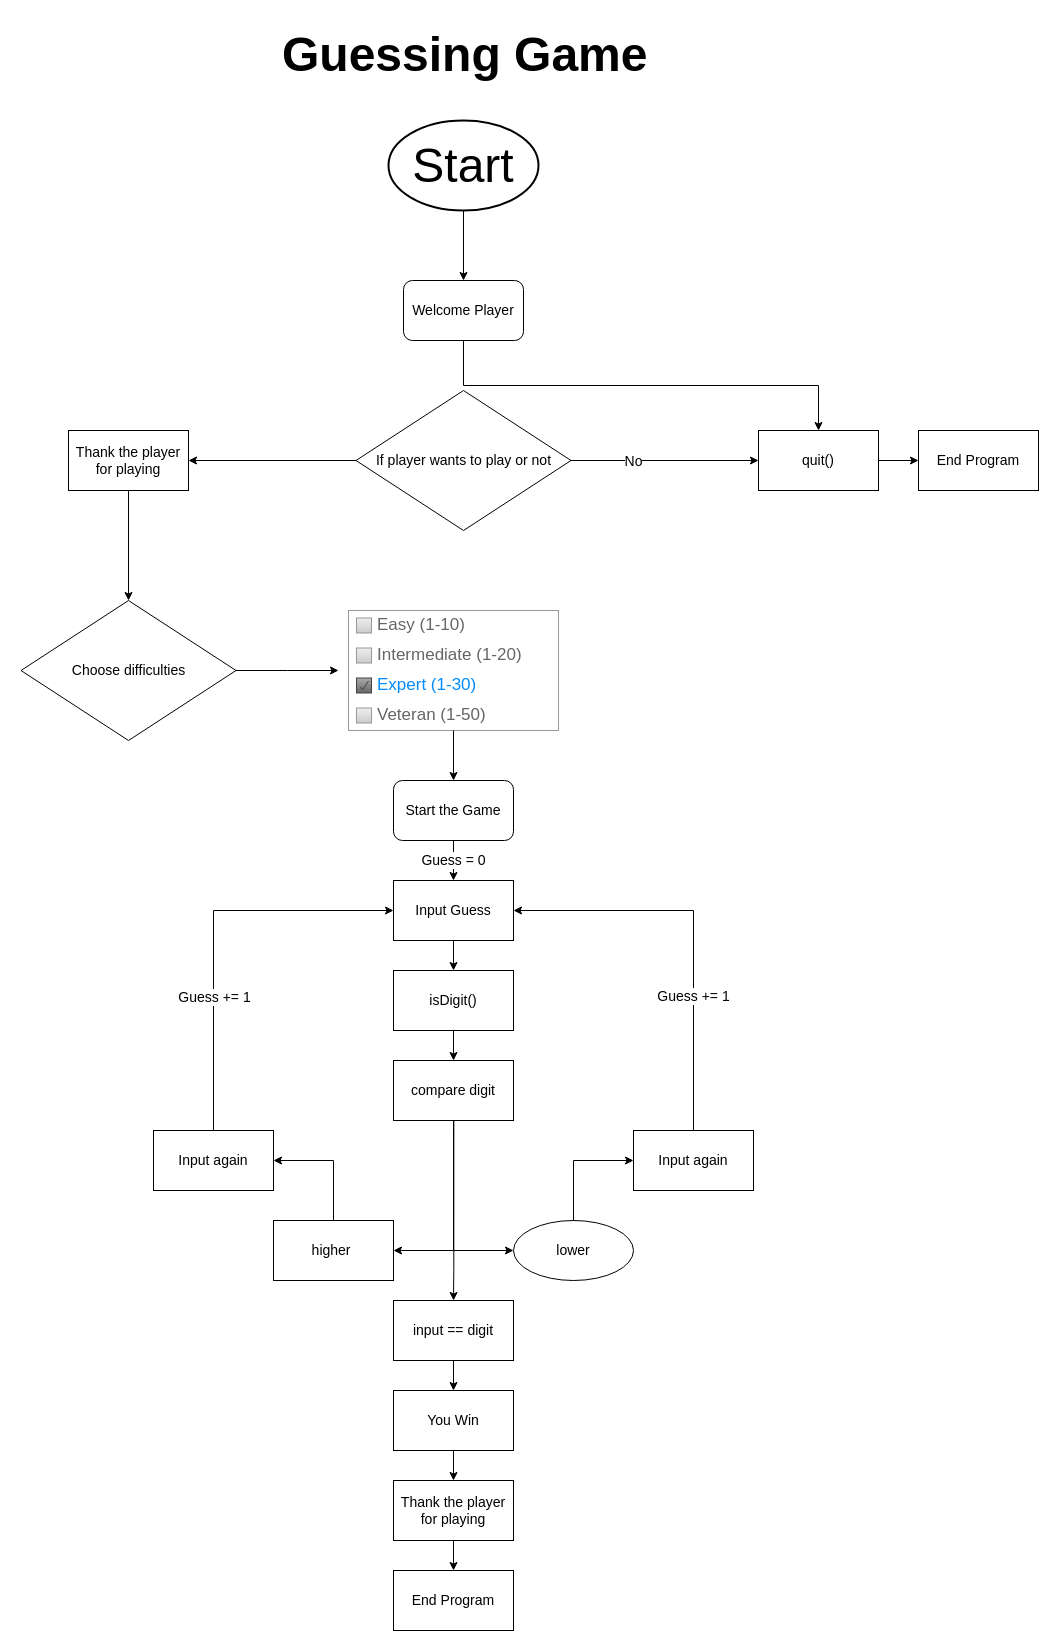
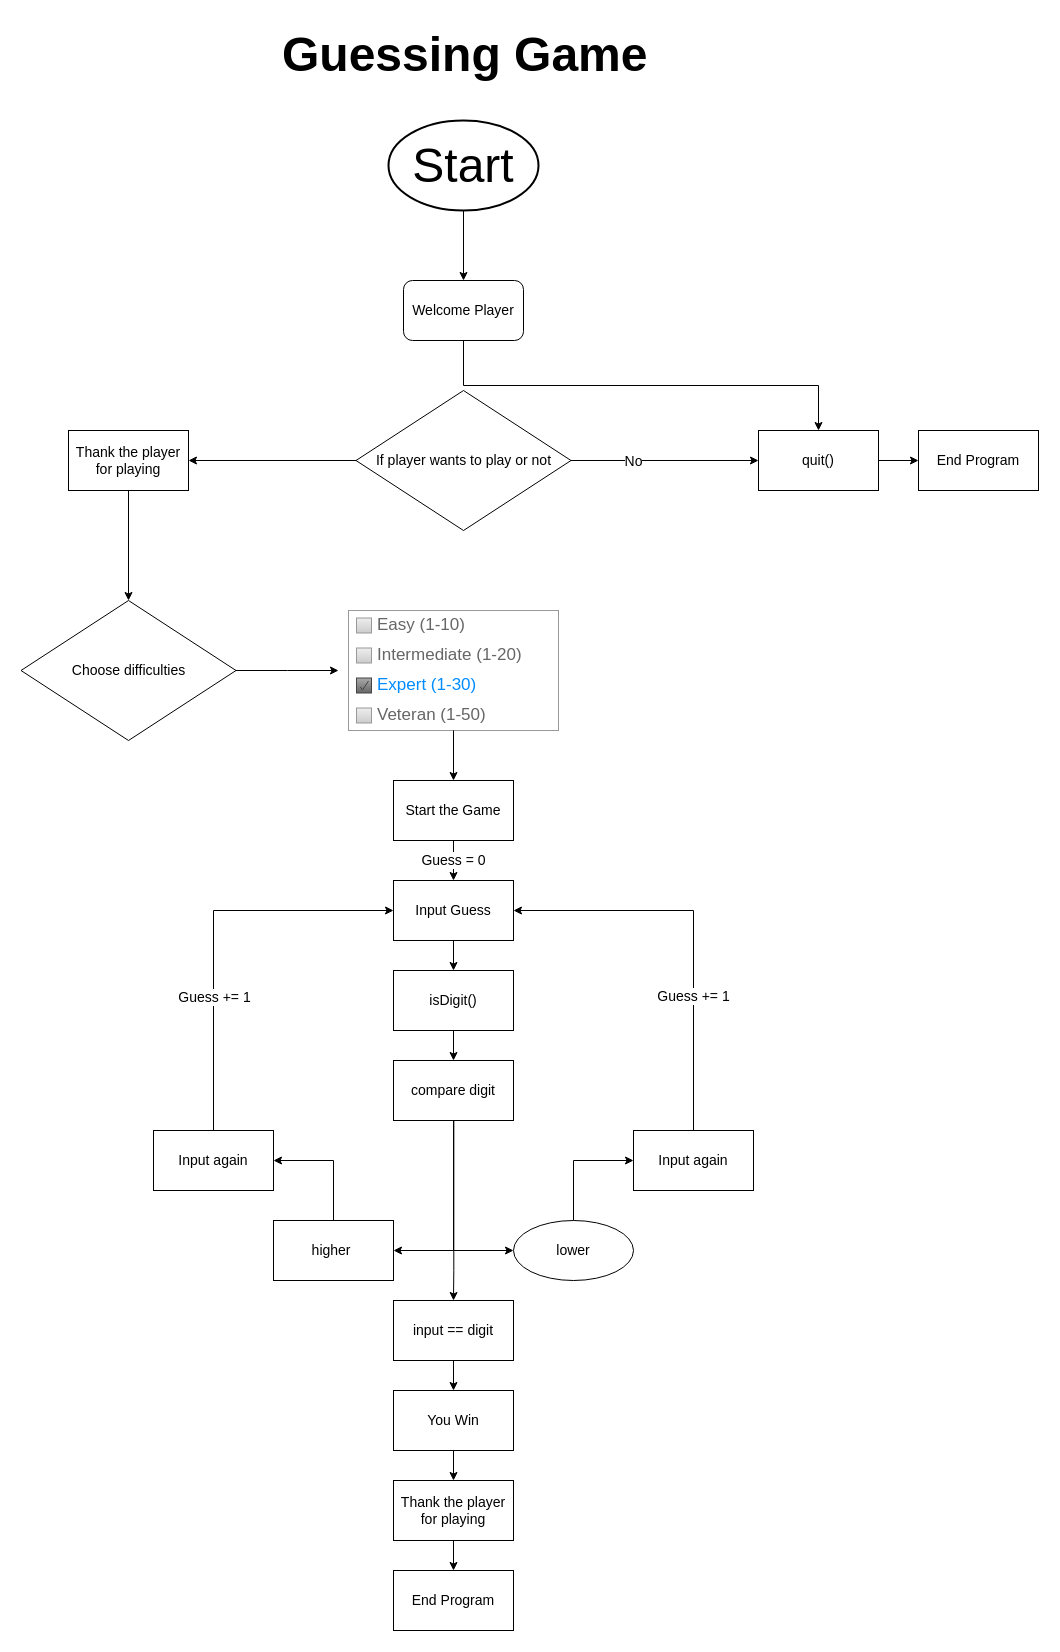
node "Start the Game": shape rounded rectangle -> rectangle
